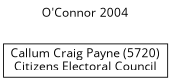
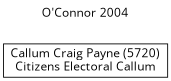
node "Callum Craig Payne (5720) Citizens Electoral Council": label "Callum Craig Payne (5720) Citizens Electoral Council" -> "Callum Craig Payne (5720) Citizens Electoral Callum"
